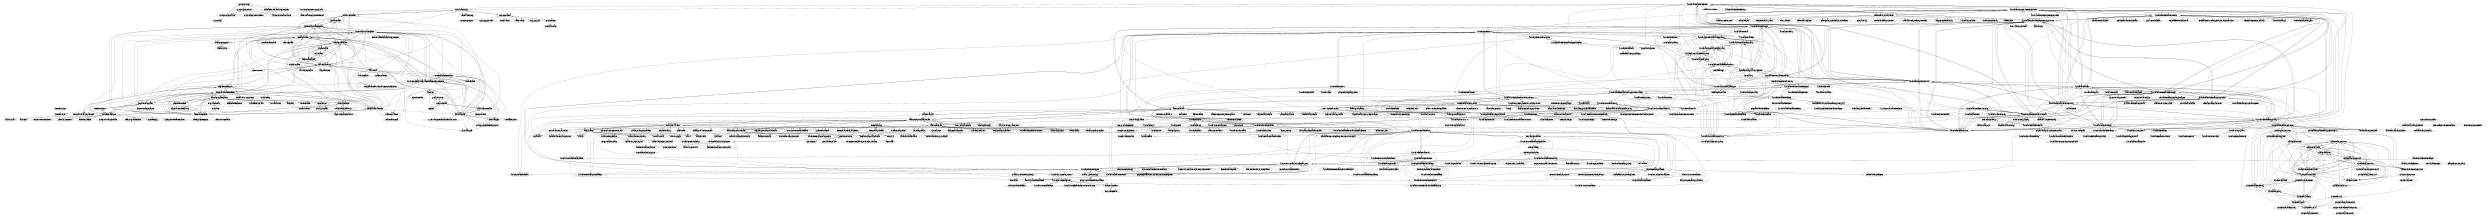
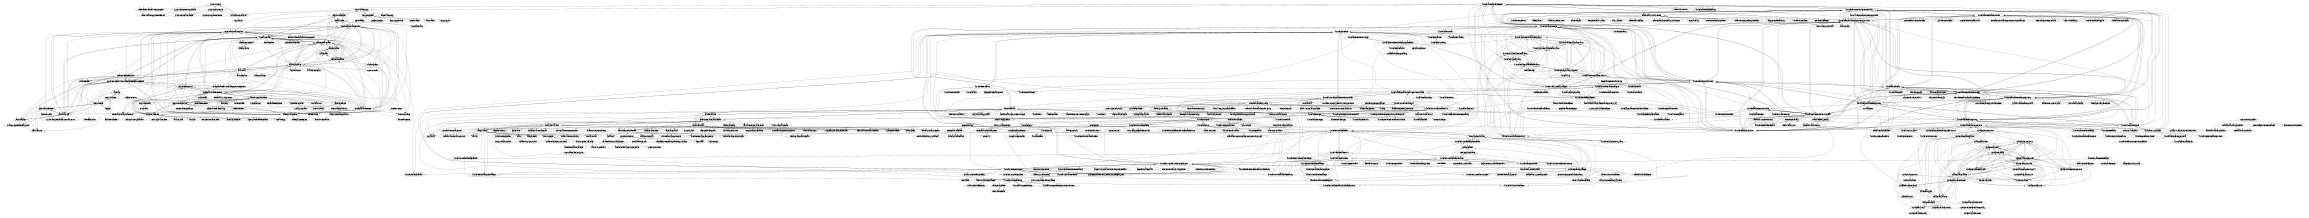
node "LFeh/frontend-challenges": added
